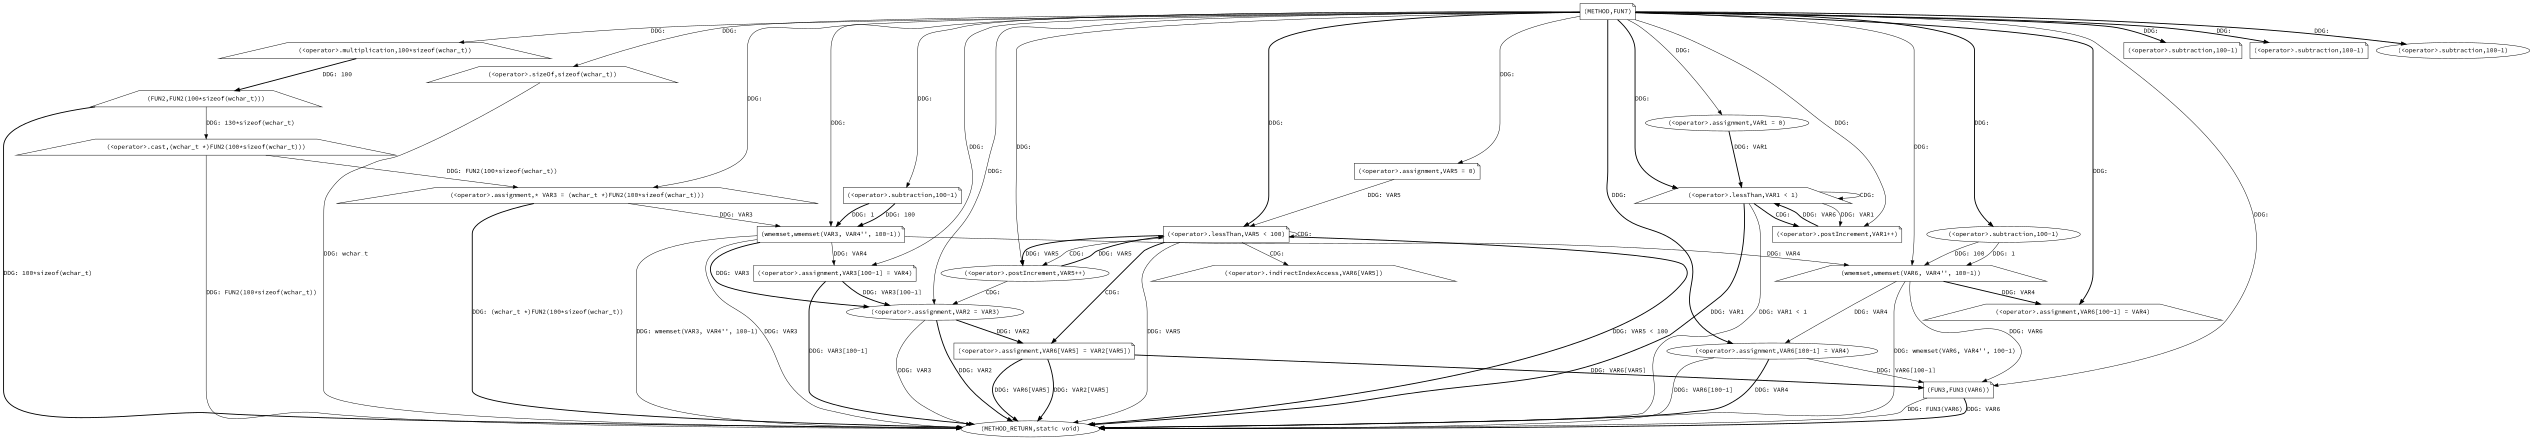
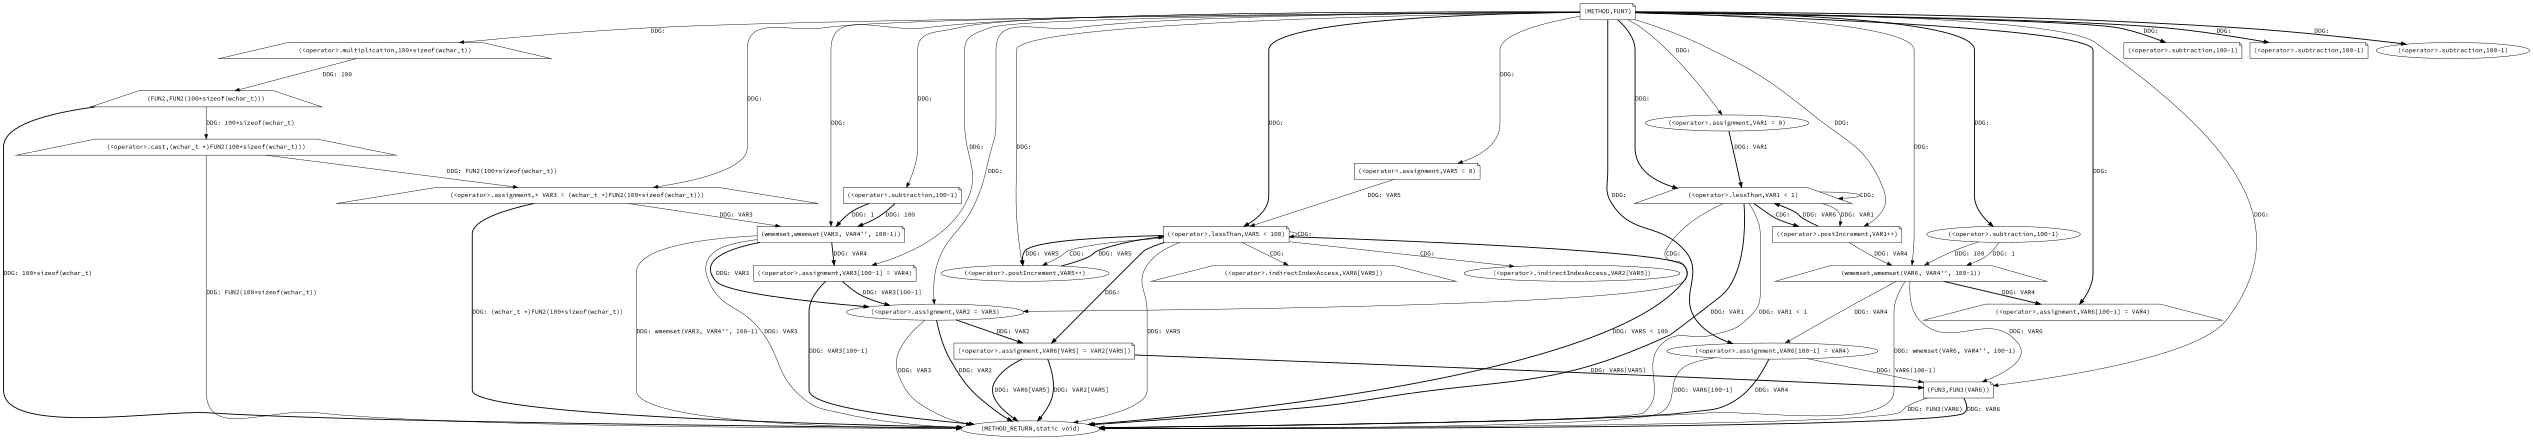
edge "(<operator>.multiplication,100*sizeof(wchar_t))" -> "(FUN2,FUN2(100*sizeof(wchar_t)))": style bold -> solid
node "(<operator>.sizeOf,sizeof(wchar_t))": removed
edge "(FUN2,FUN2(100*sizeof(wchar_t)))" -> "(<operator>.cast,(wchar_t *)FUN2(100*sizeof(wchar_t)))": label "DDG: 130*sizeof(wchar_t)" -> "DDG: 100*sizeof(wchar_t)"
edge "(wmemset,wmemset(VAR3, VAR4'', 100-1))" -> "(wmemset,wmemset(VAR6, VAR4'', 100-1))": now "(<operator>.postIncrement,VAR1++)" -> "(wmemset,wmemset(VAR6, VAR4'', 100-1))"
edge "(wmemset,wmemset(VAR3, VAR4'', 100-1))" -> "(<operator>.assignment,VAR3[100-1] = VAR4)": style solid -> bold
node "(<operator>.indirectIndexAccess,VAR2[VAR5])": added
edge "(<operator>.postIncrement,VAR5++)" -> "(<operator>.assignment,VAR2 = VAR3)": now "(<operator>.lessThan,VAR1 < 1)" -> "(<operator>.assignment,VAR2 = VAR3)"
edge "(<operator>.lessThan,VAR5 < 100)" -> "(<operator>.assignment,VAR6[VAR5] = VAR2[VAR5])": label "CDG: " -> "DDG: "
